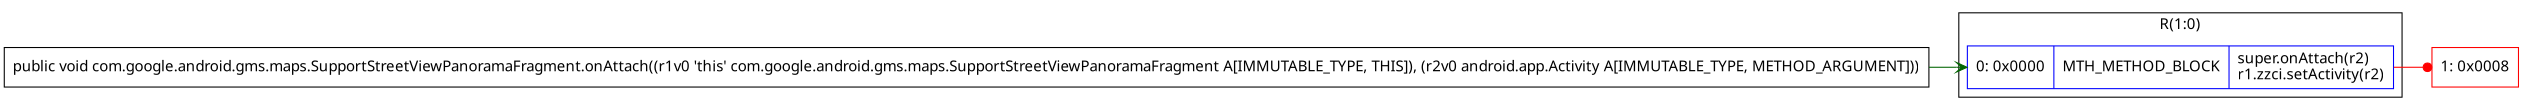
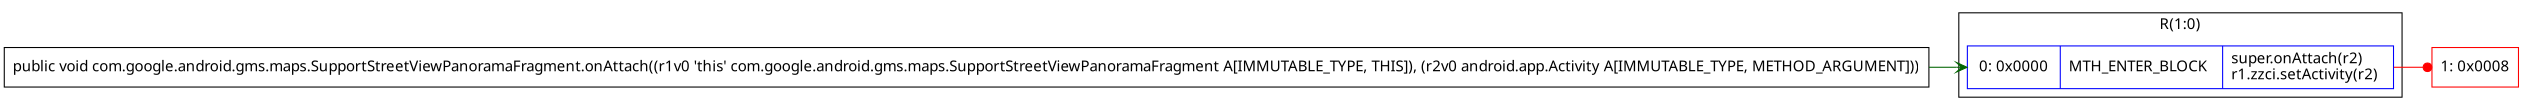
node "0: 0x0000": text "MTH_METHOD_BLOCK" -> "MTH_ENTER_BLOCK"
